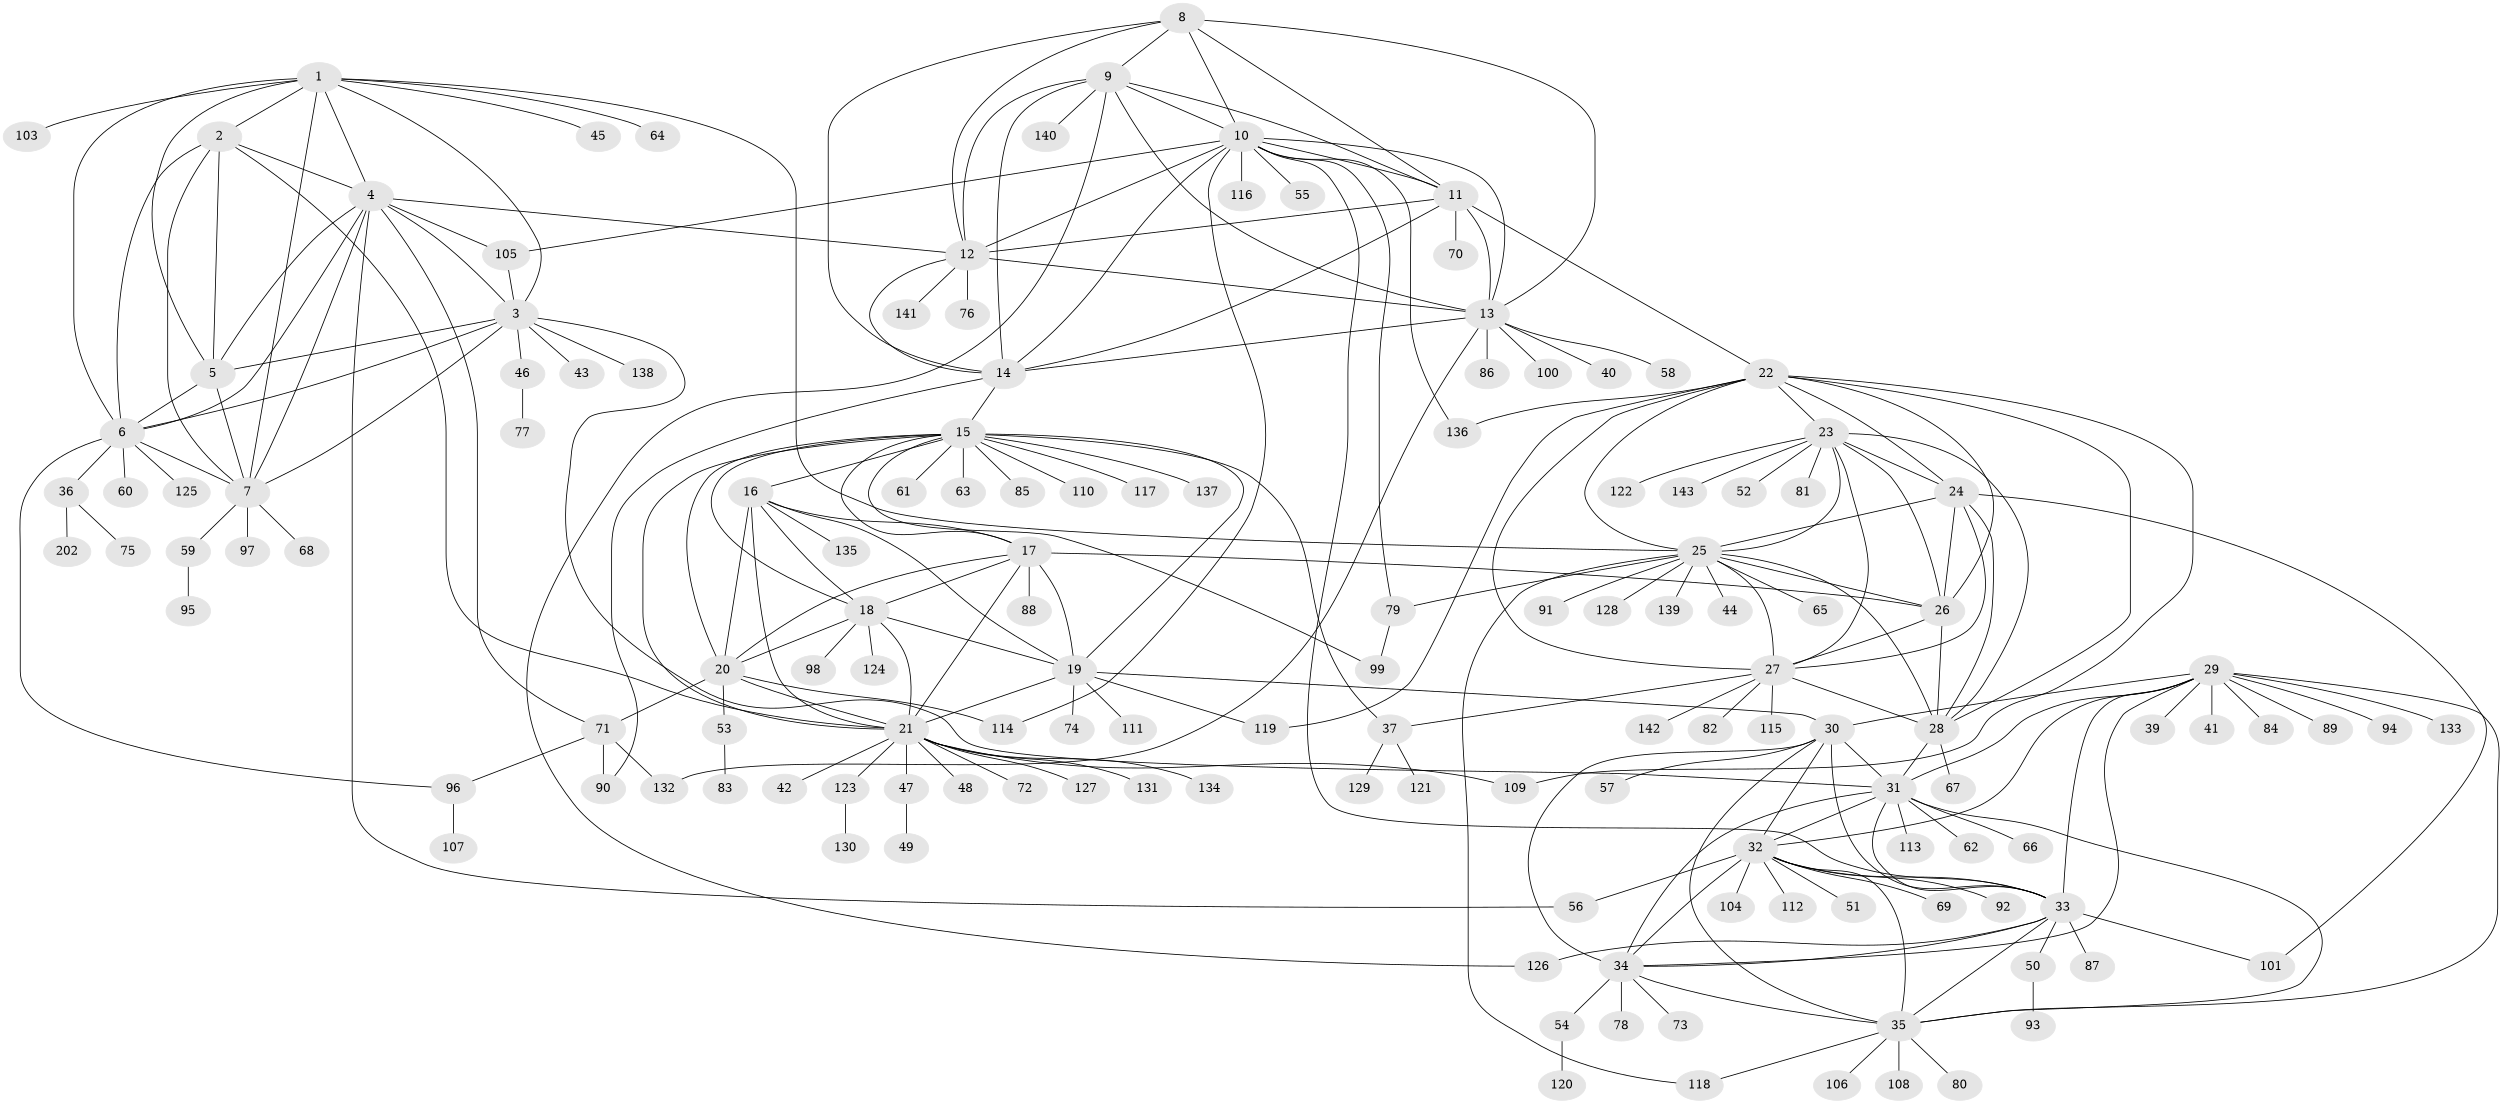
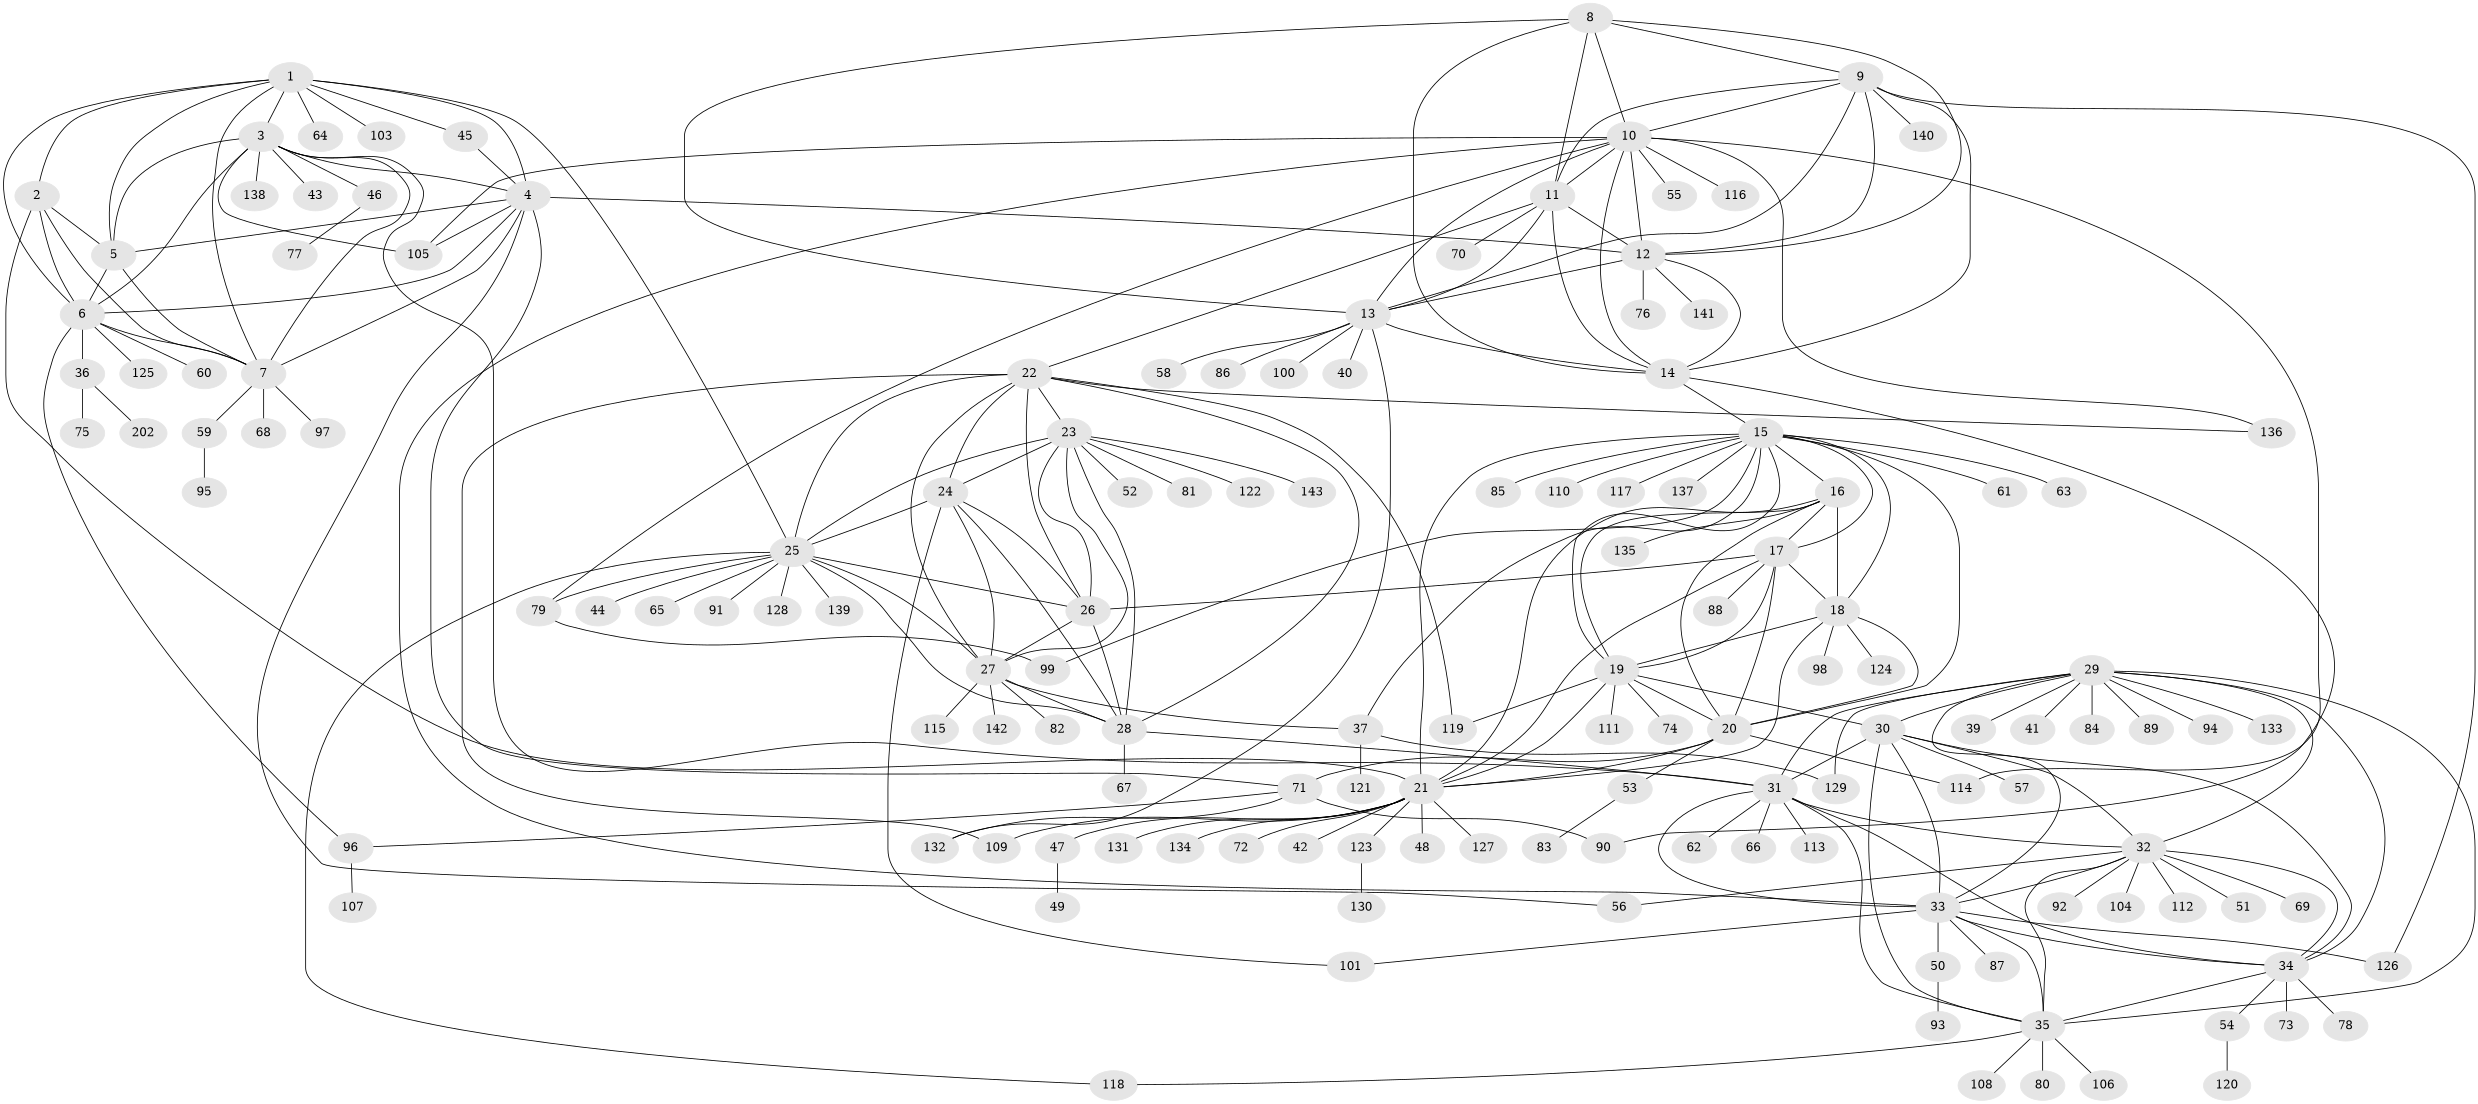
edge "2" -- "4": now "45" -- "4"
edge "29" -- "129": added
edge "19" -- "20": added
